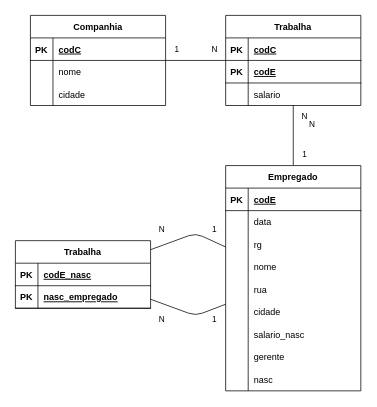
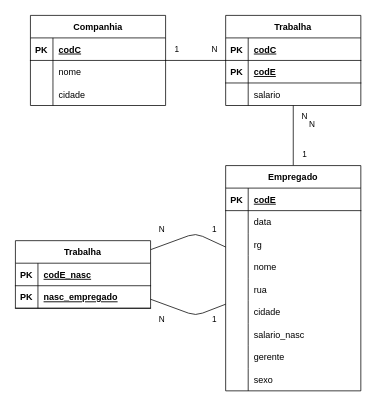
node "nasc": label "nasc" -> "sexo"
